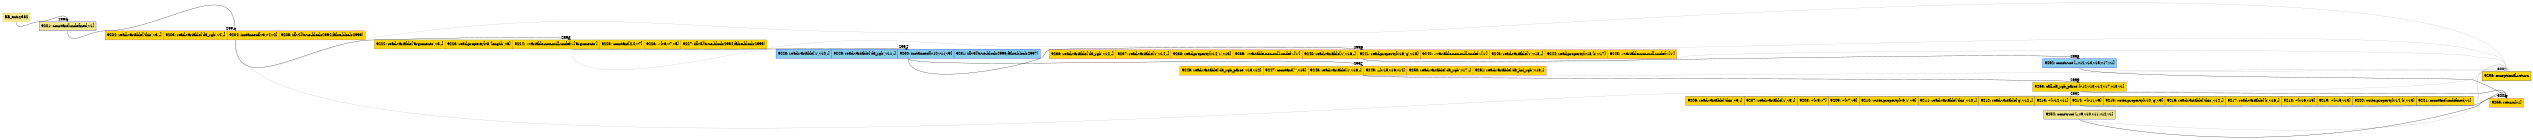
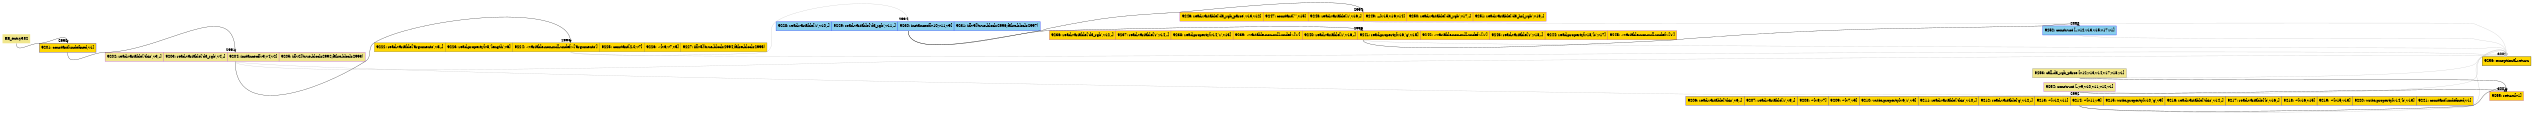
node "9201: constant[undefined,v1]": fillcolor khaki -> gold
node "9202: read-variable['this',v3,-]": fillcolor gold -> khaki
edge "9222: read-variable['arguments',v8,-]" -> "9228: read-variable['r',v10,-]": color black -> gray
edge "9252: construct [-,v12,v13,v15,v17,v1]" -> "9255: return[v1]": removed
edge "9246: read-variable['d3_rgb_parse',v13,v12]" -> "9253: call-d3_rgb_parse [v12,v13,v14,v17,v18,v1]": removed
node "9253: call-d3_rgb_parse [v12,v13,v14,v17,v18,v1]": fillcolor gold -> khaki
node "9254: construct [-,v9,v10,v11,v12,v1]": color blue -> purple
